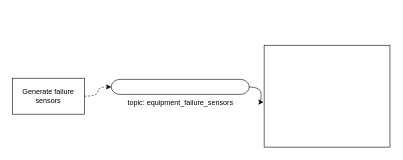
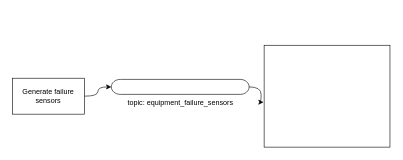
edge "Generate failure sensors" -> "topic: equipment_failure_sensors": style dashed -> solid
